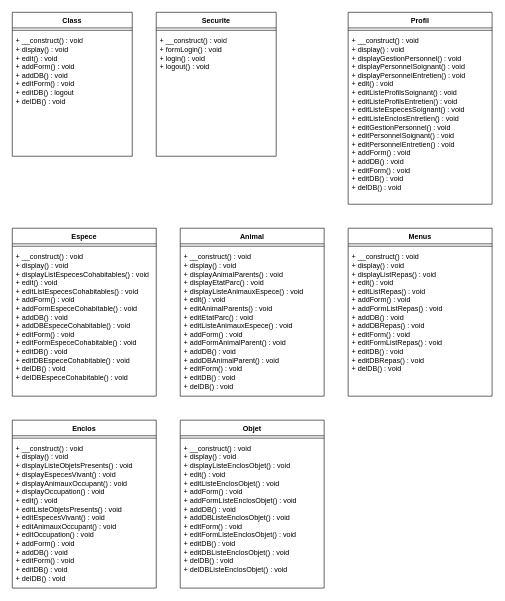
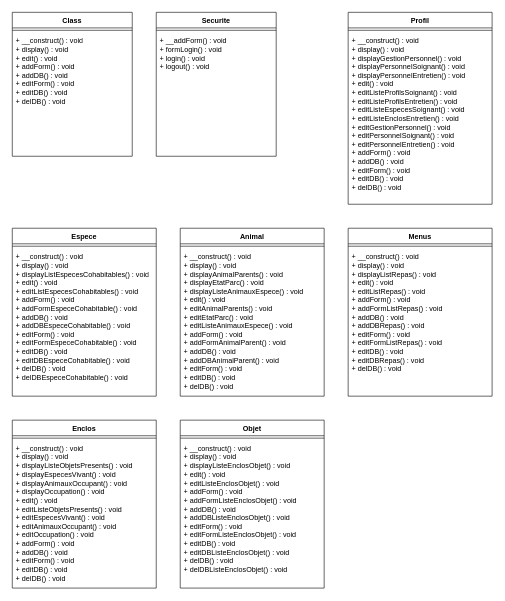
node "+ __construct() : void + formLogin() : void + login() : void + logout() : void": label "+ __construct() : void + formLogin() : void + login() : void + logout() : void" -> "+ __addForm() : void + formLogin() : void + login() : void + logout() : void"
node "+ __construct() : void + display() : void + edit() : void + addForm() : void + addDB() : void + editForm() : void + editDB() : logout + delDB() : void": label "+ __construct() : void + display() : void + edit() : void + addForm() : void + addDB() : void + editForm() : void + editDB() : logout + delDB() : void" -> "+ __construct() : void + display() : void + edit() : void + addForm() : void + addDB() : void + editForm() : void + editDB() : void + delDB() : void"
